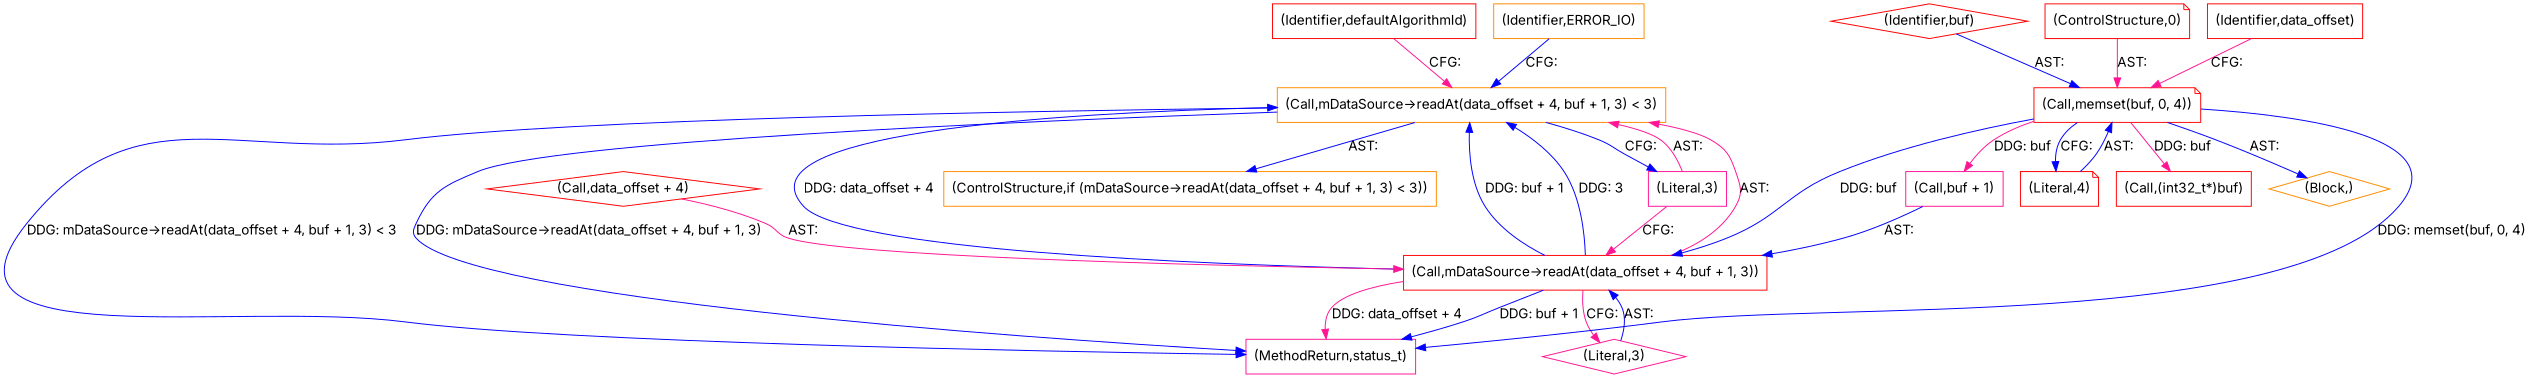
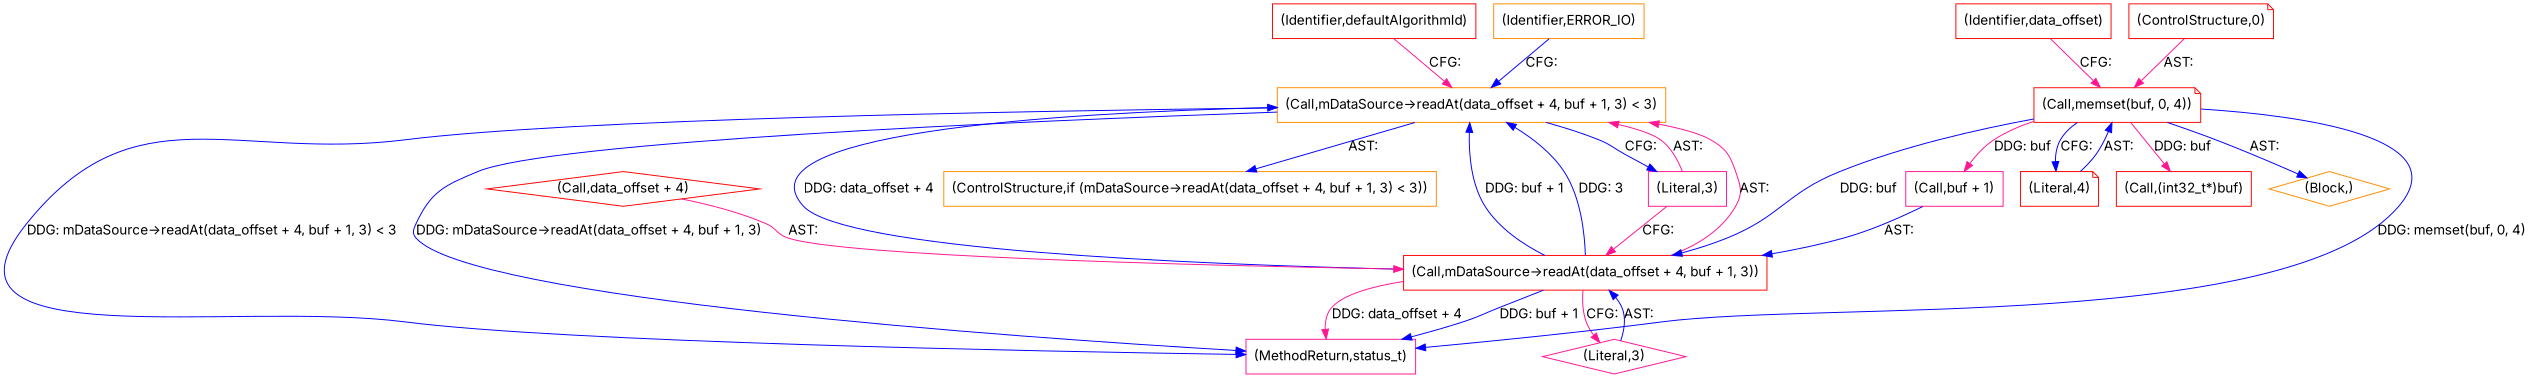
node "(Identifier,buf)": removed
